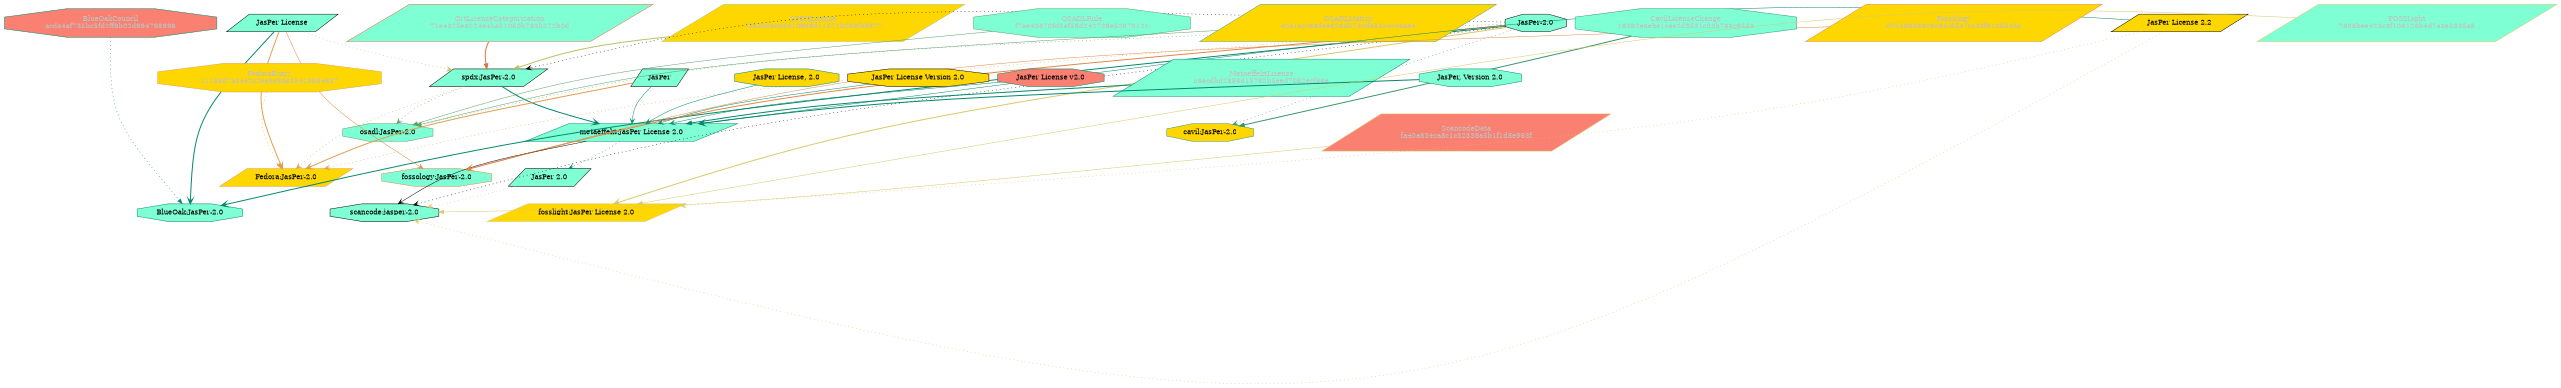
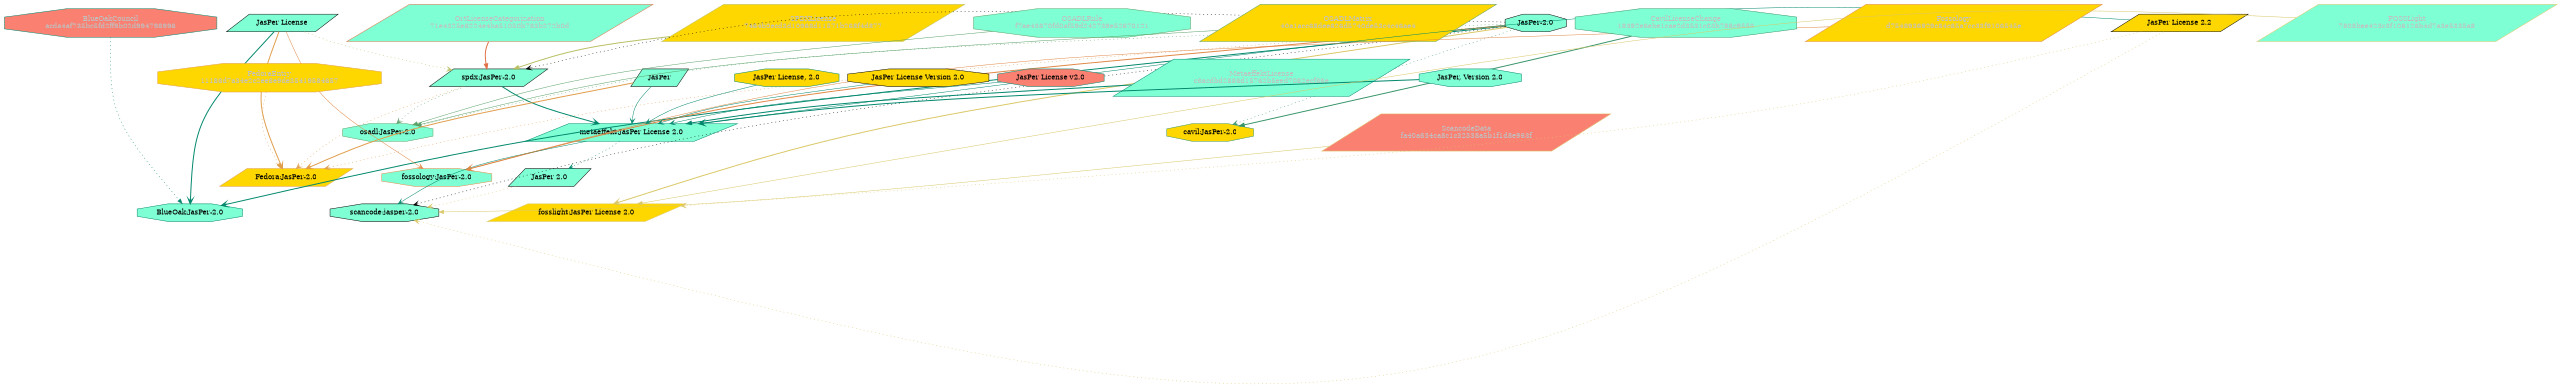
edge "scancode:jasper-2.0" -> "metaeffekt:JasPer License 2.0": color black -> #00876c
